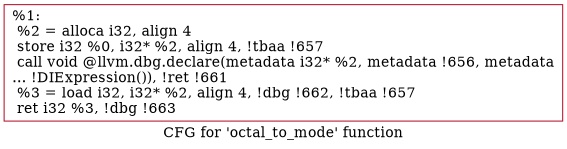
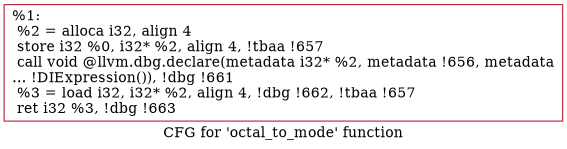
node "%1:": text "... !DIExpression()), !ret !661" -> "... !DIExpression()), !dbg !661"
